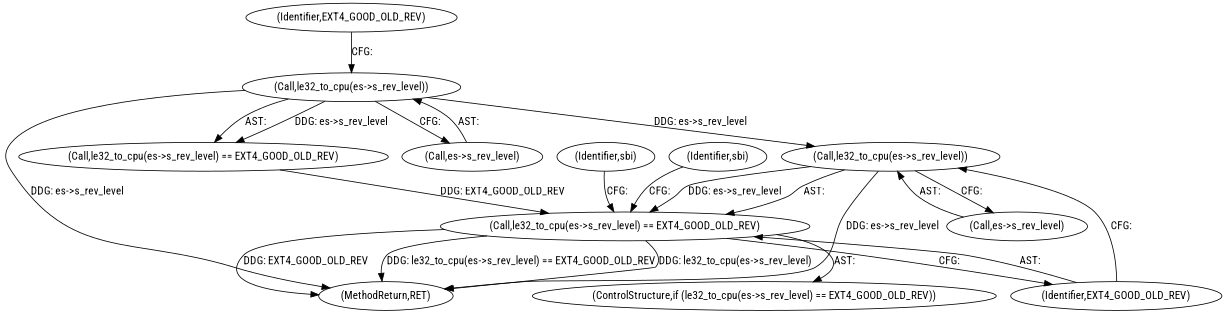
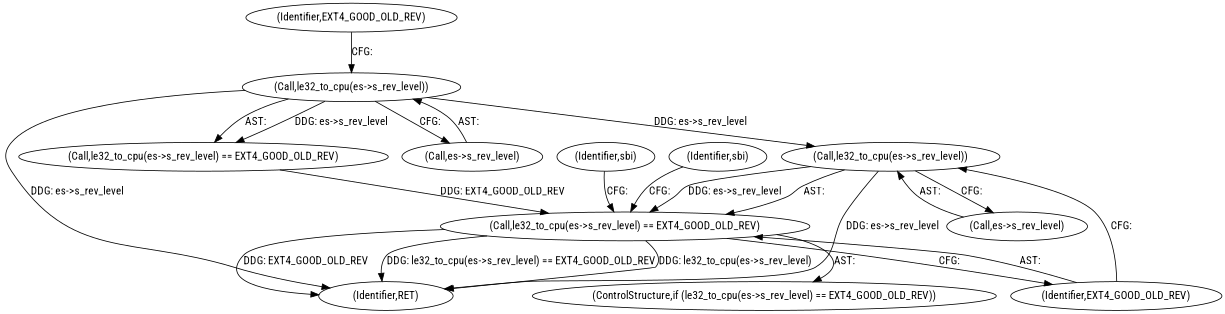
node "(MethodReturn,RET)": label "(MethodReturn,RET)" -> "(Identifier,RET)"
